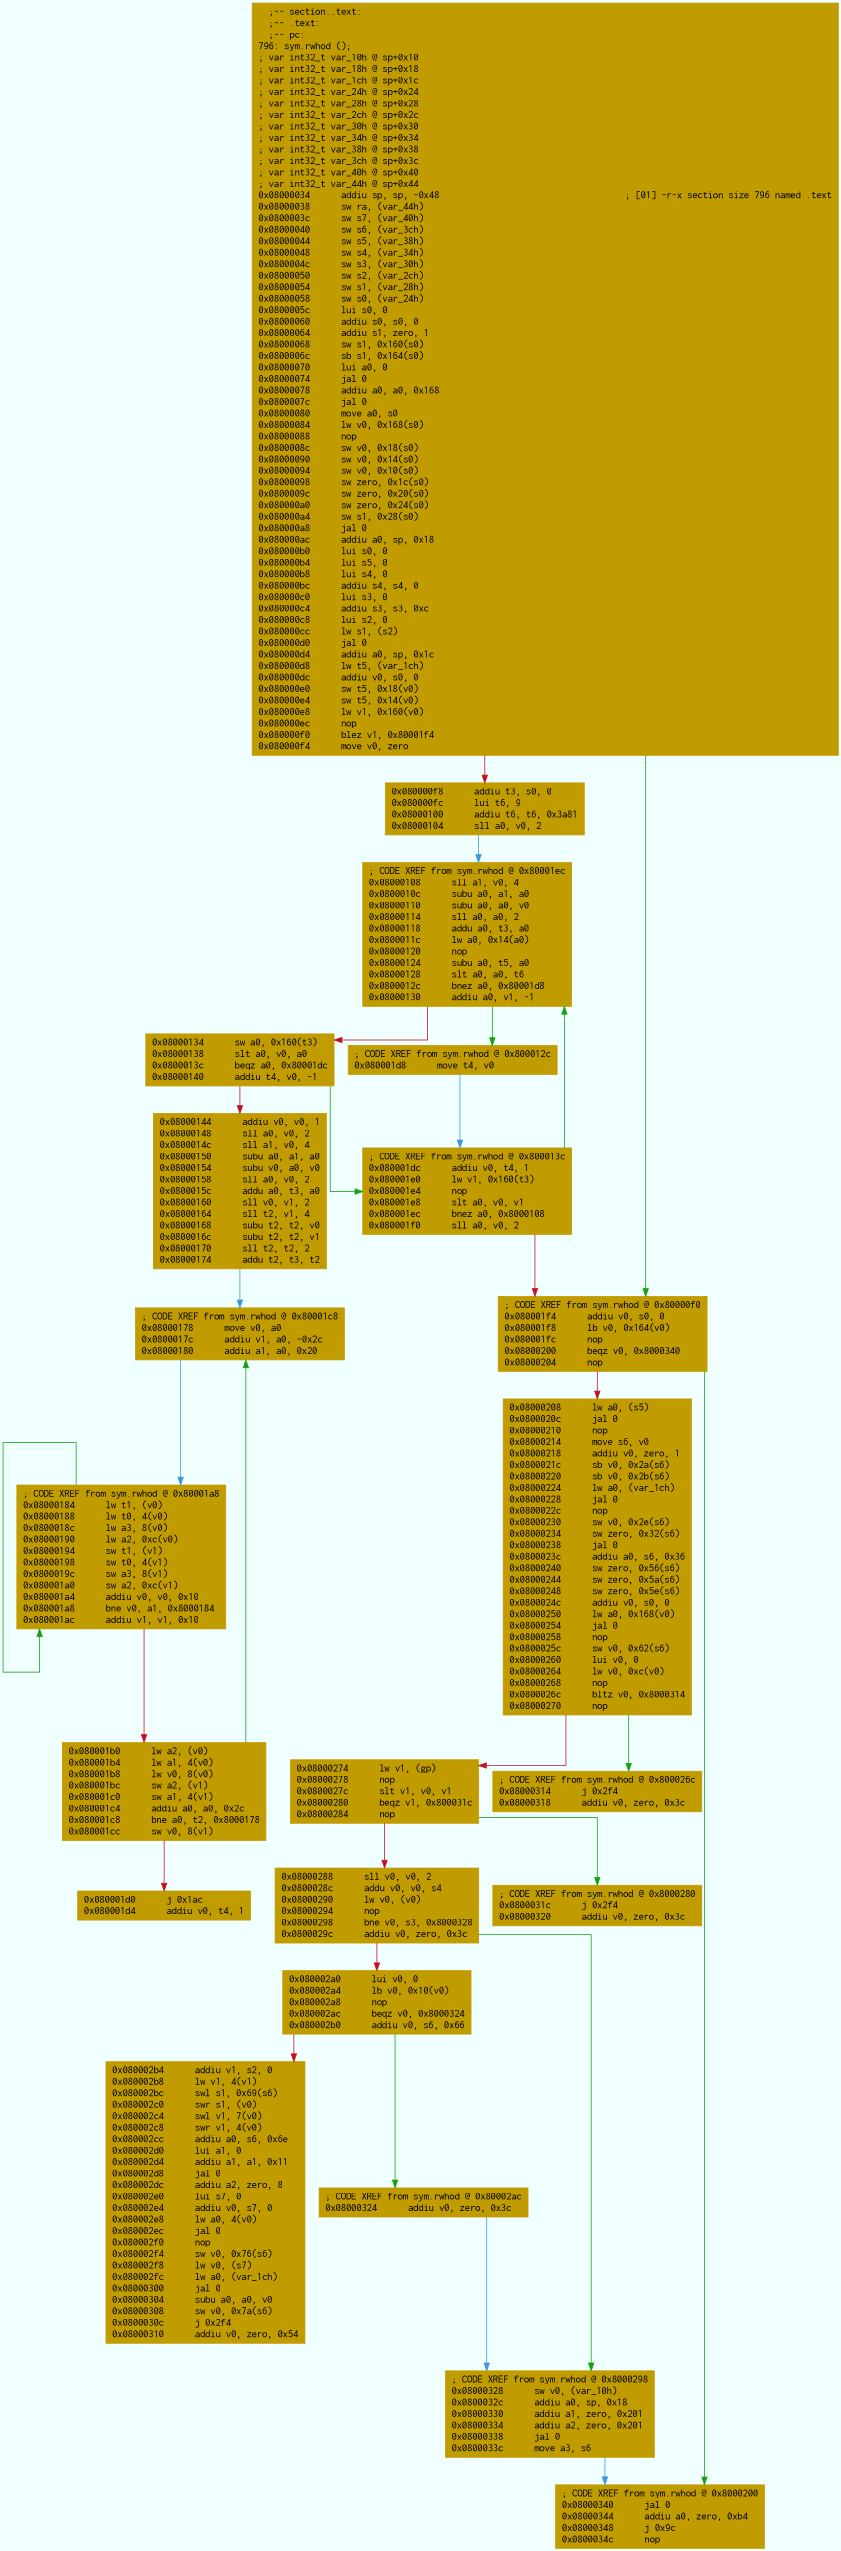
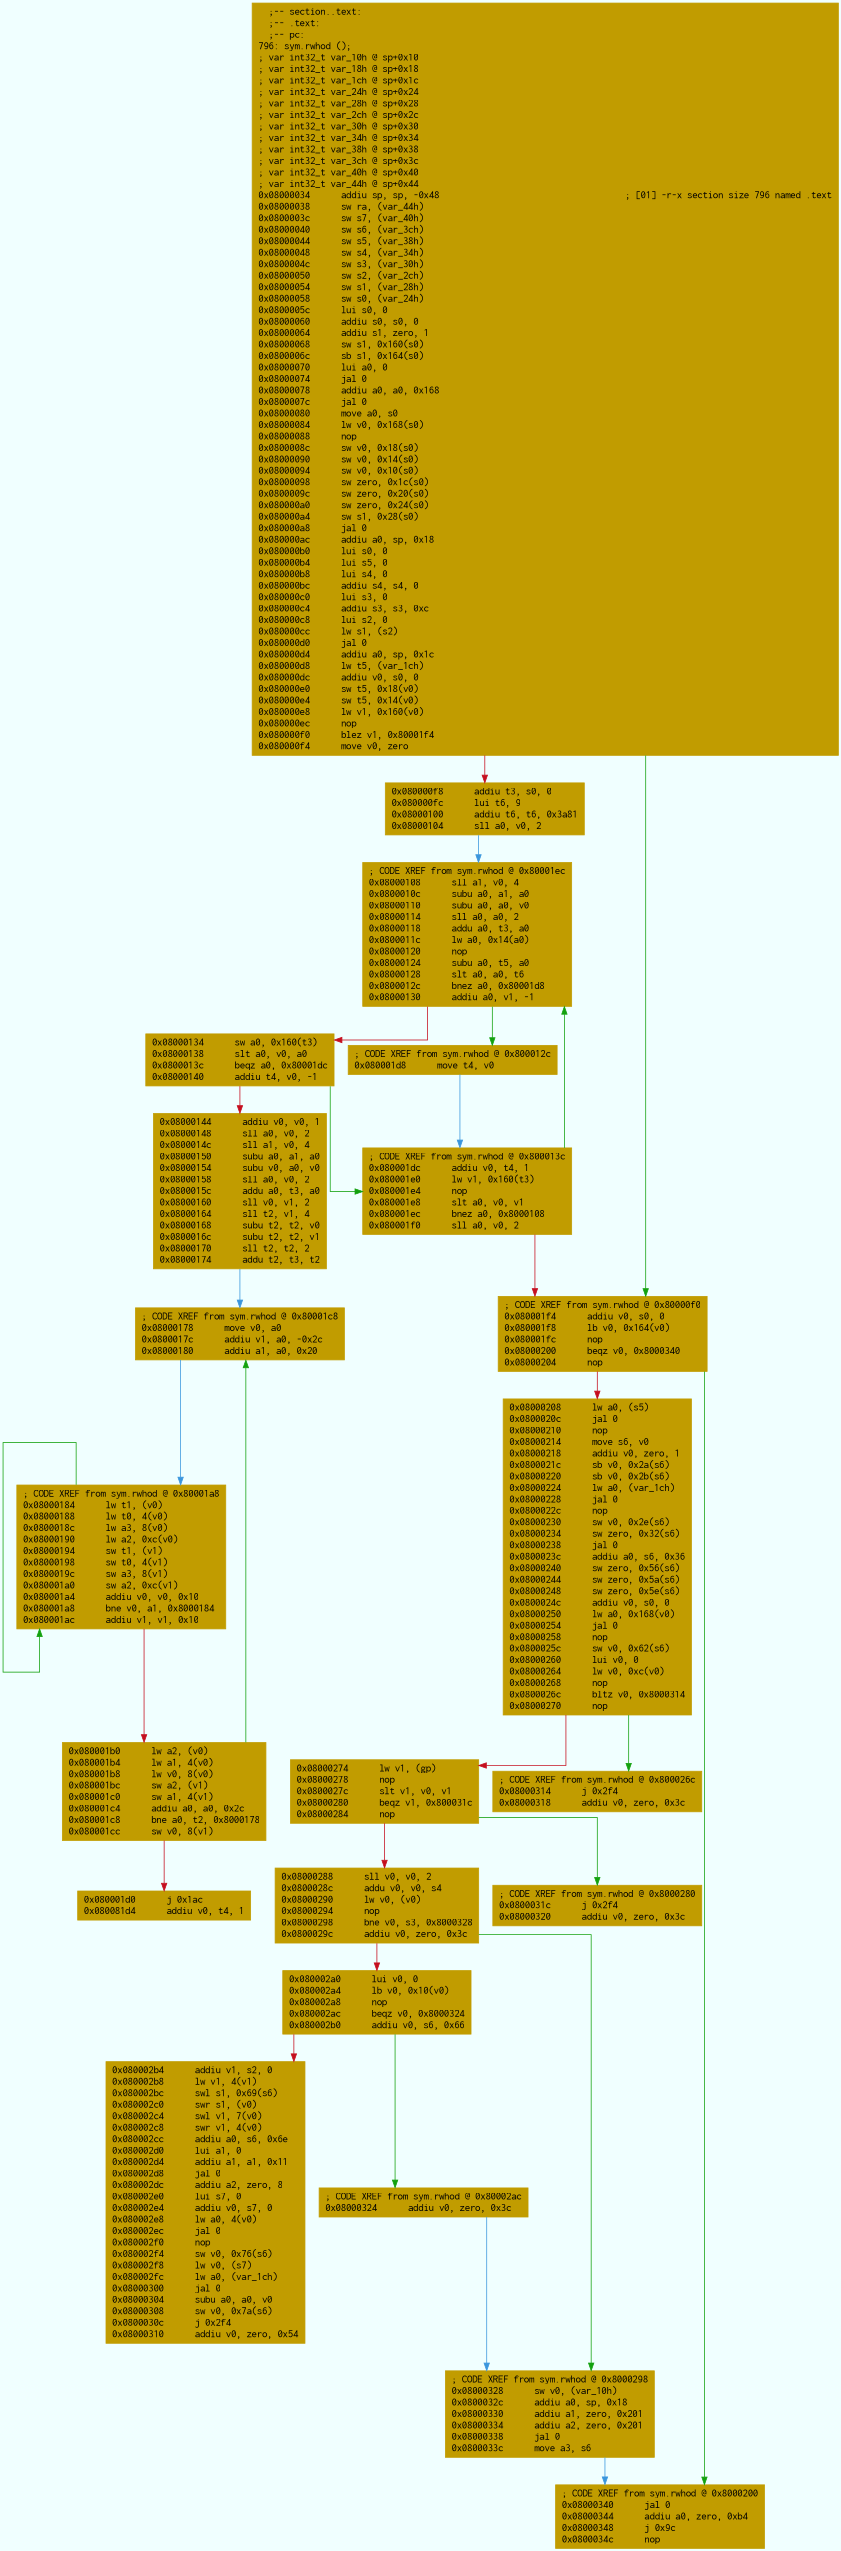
node "0x080001d0      j 0x1ac 0x080001d4      addiu v0, t4, 1": label "0x080001d0      j 0x1ac 0x080001d4      addiu v0, t4, 1" -> "0x080001d0      j 0x1ac 0x080081d4      addiu v0, t4, 1"
